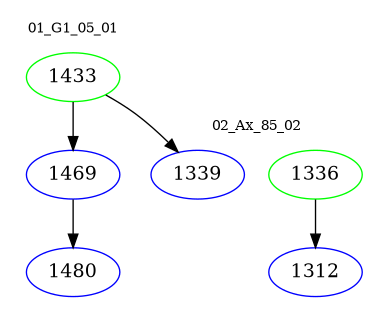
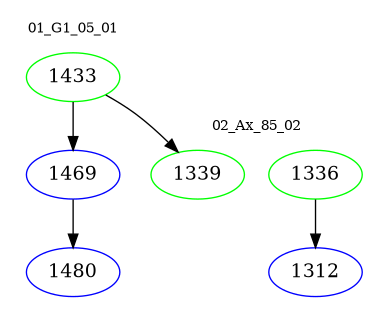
node "1339": color blue -> green
